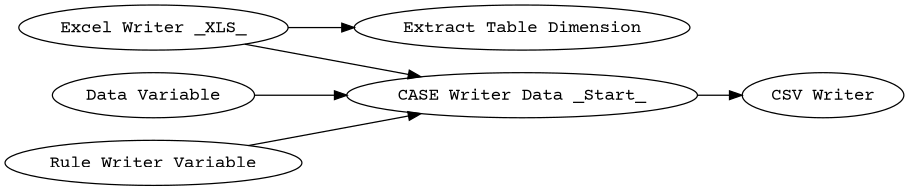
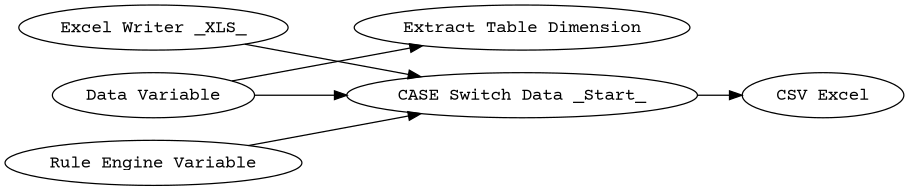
edge "Excel Writer _XLS_" -> "Extract Table Dimension": now "Data Variable" -> "Extract Table Dimension"
node "CASE Writer Data _Start_": label "CASE Writer Data _Start_" -> "CASE Switch Data _Start_"
node "CSV Writer": label "CSV Writer" -> "CSV Excel"
node "Rule Writer Variable": label "Rule Writer Variable" -> "Rule Engine Variable"
